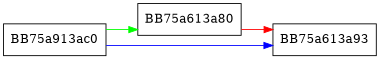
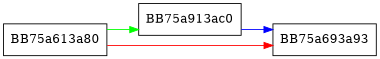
edge "BB75a913ac0" -> "BB75a613a80": reversed
node "BB75a613a93": label "BB75a613a93" -> "BB75a693a93"
